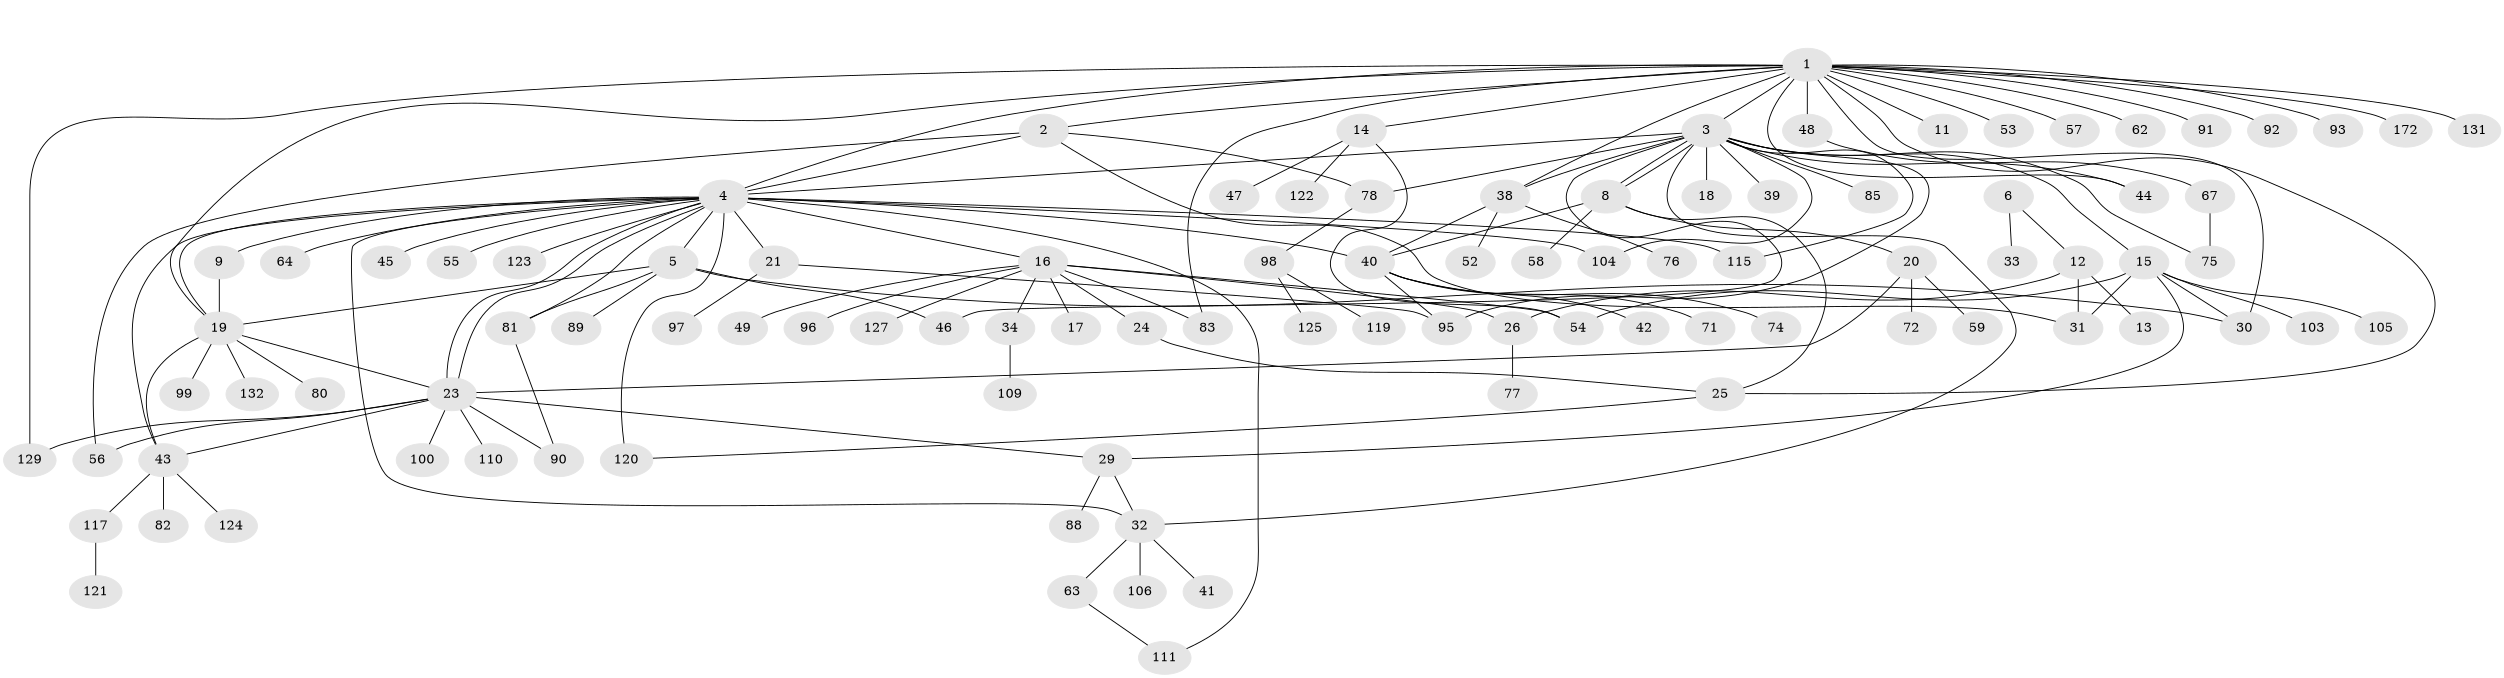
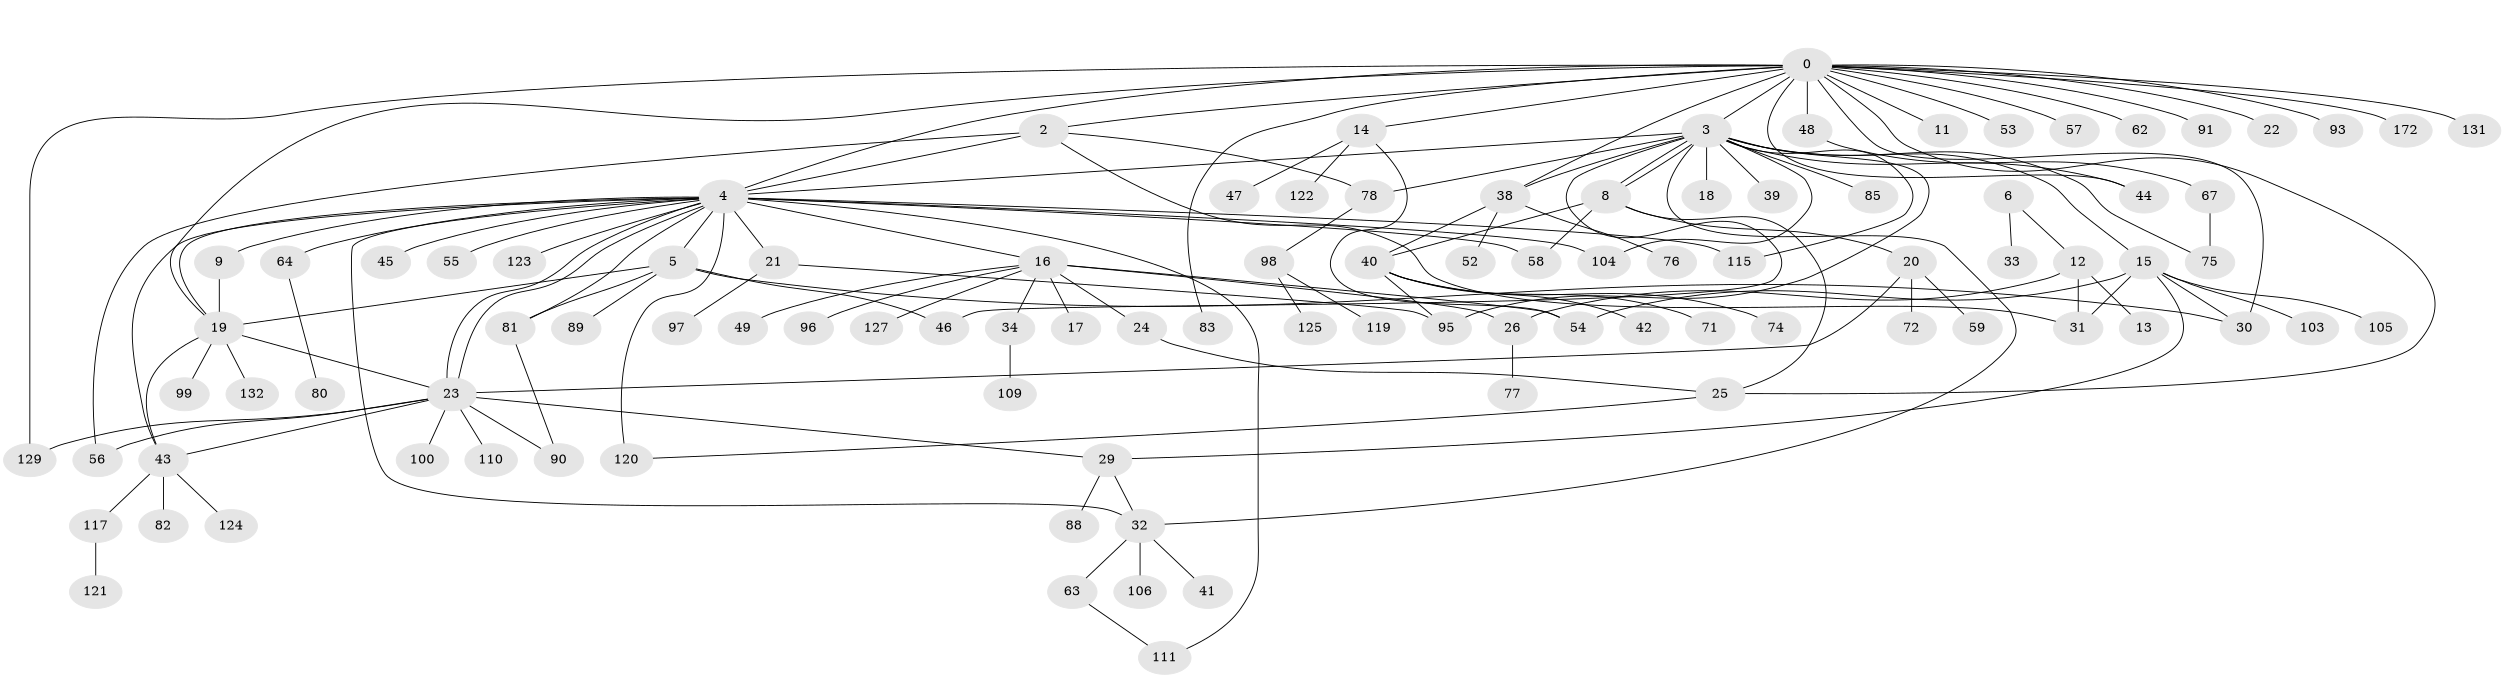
node "1": label "1" -> "0"
node "92": label "92" -> "22"
edge "4" -- "40": now "4" -- "58"
edge "16" -- "83": removed
edge "19" -- "80": now "64" -- "80"
